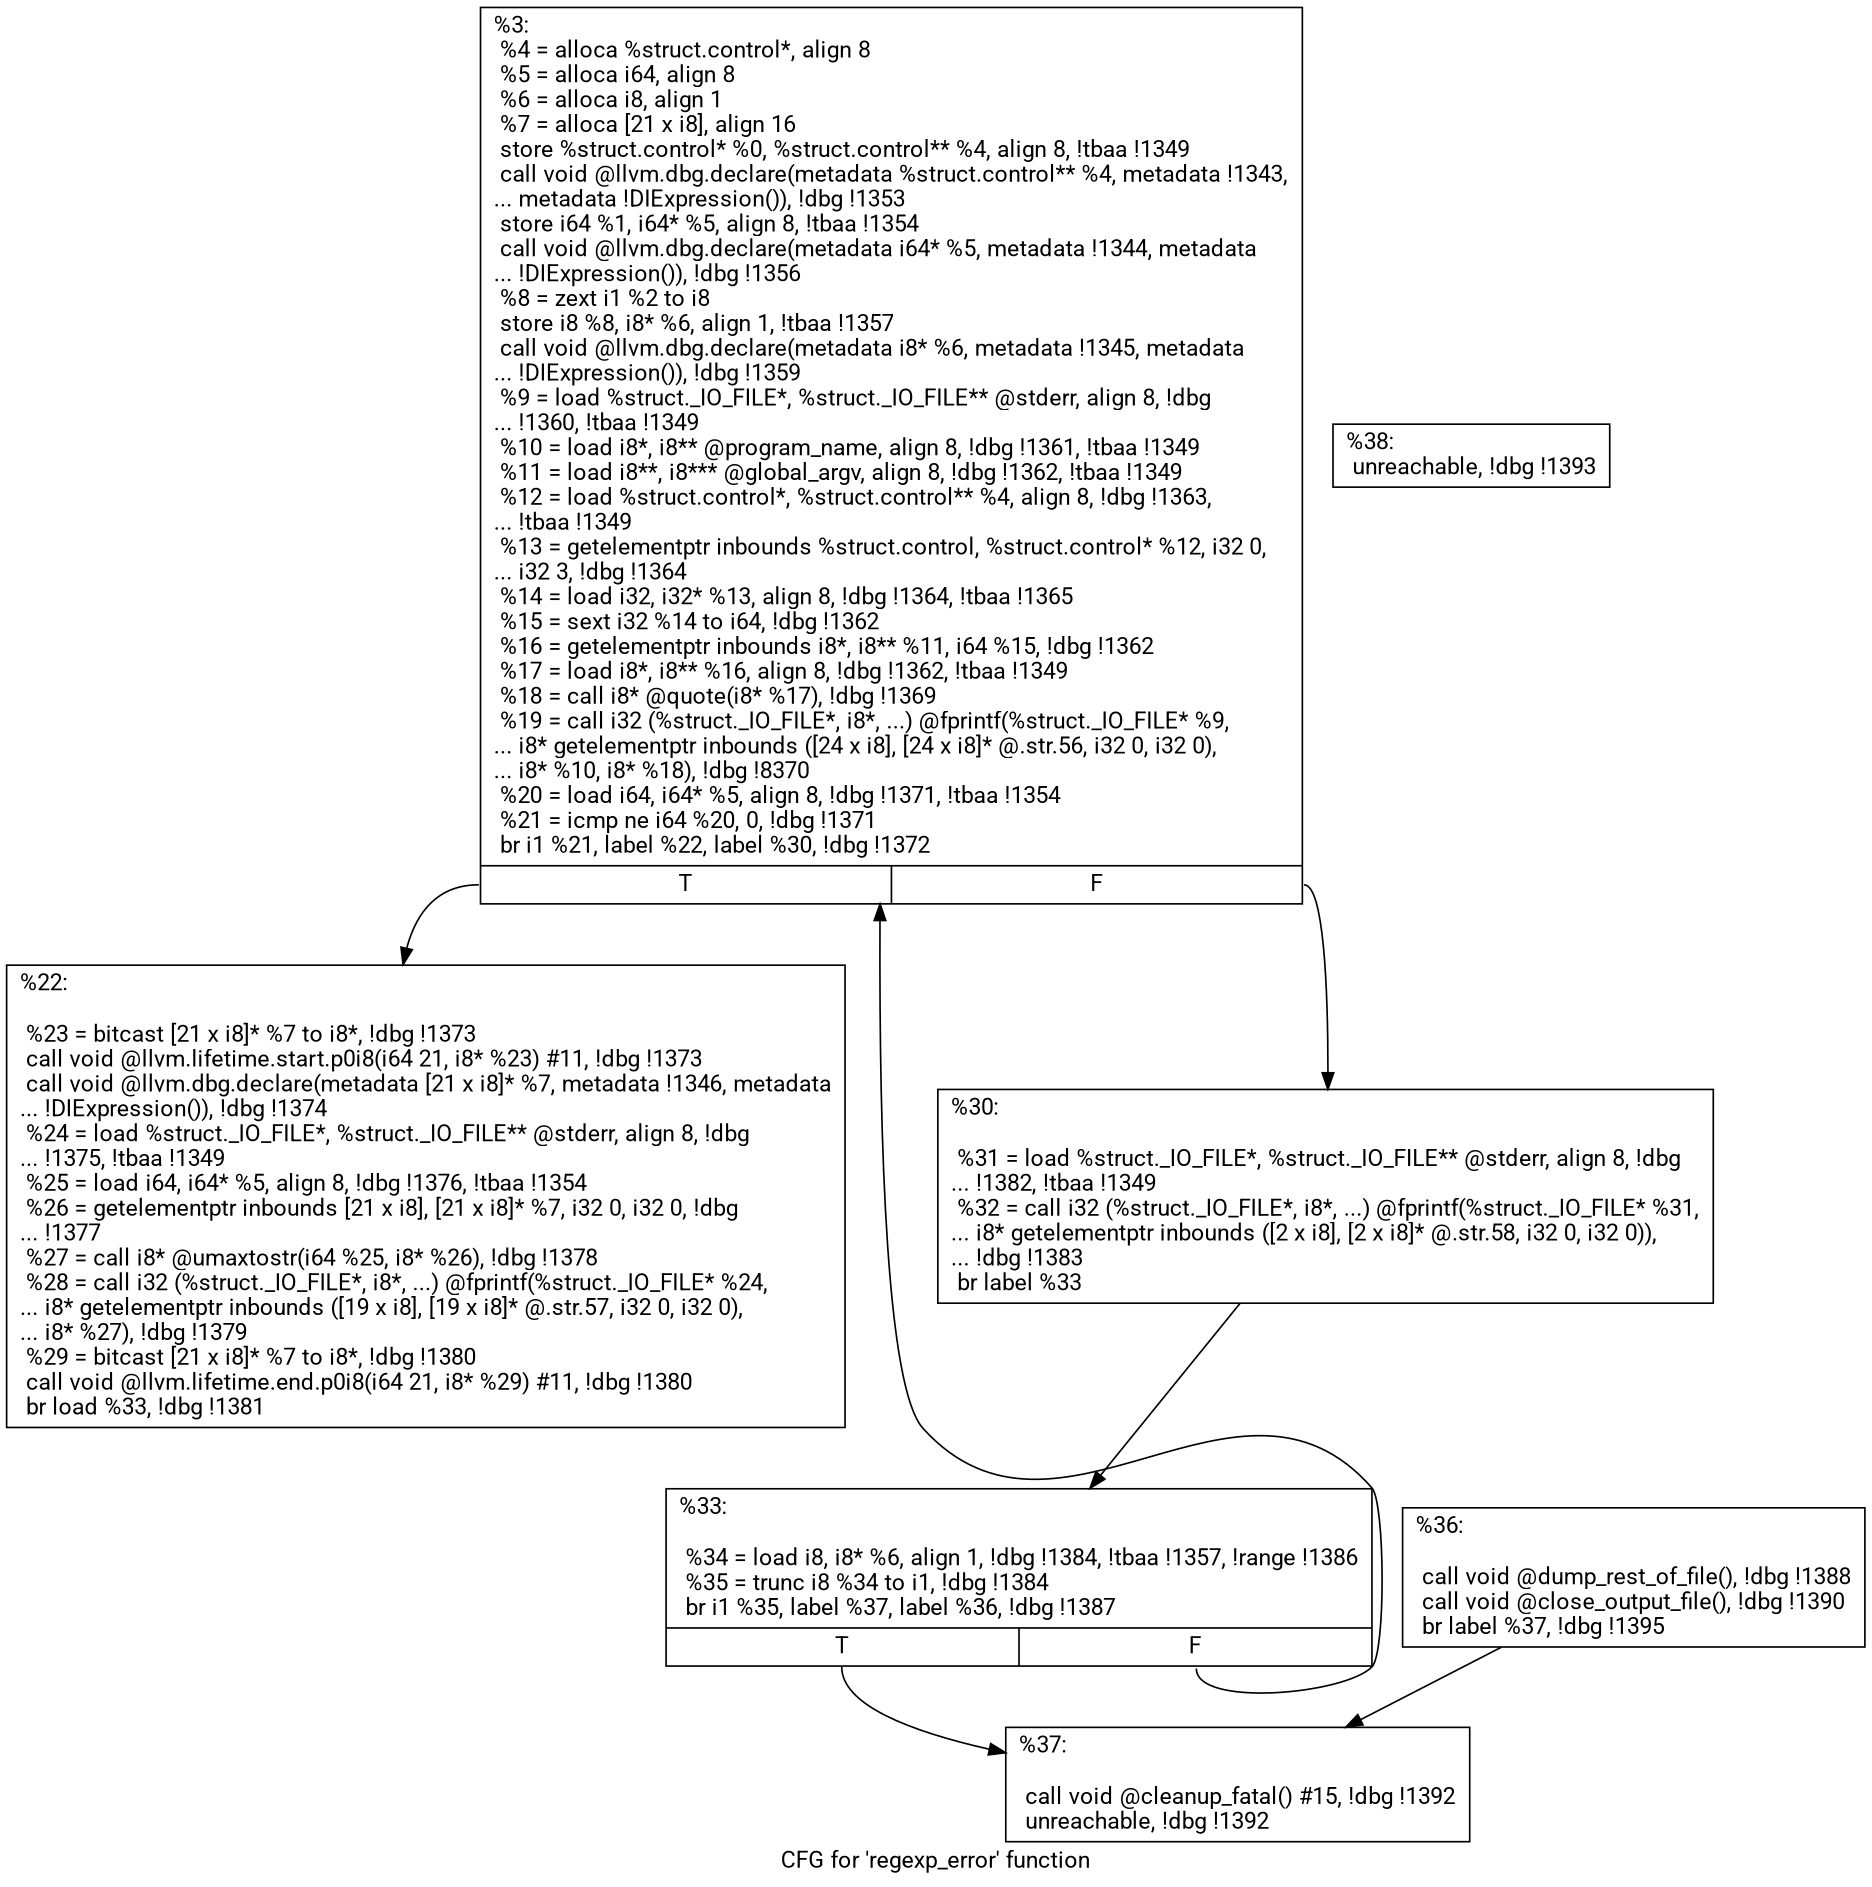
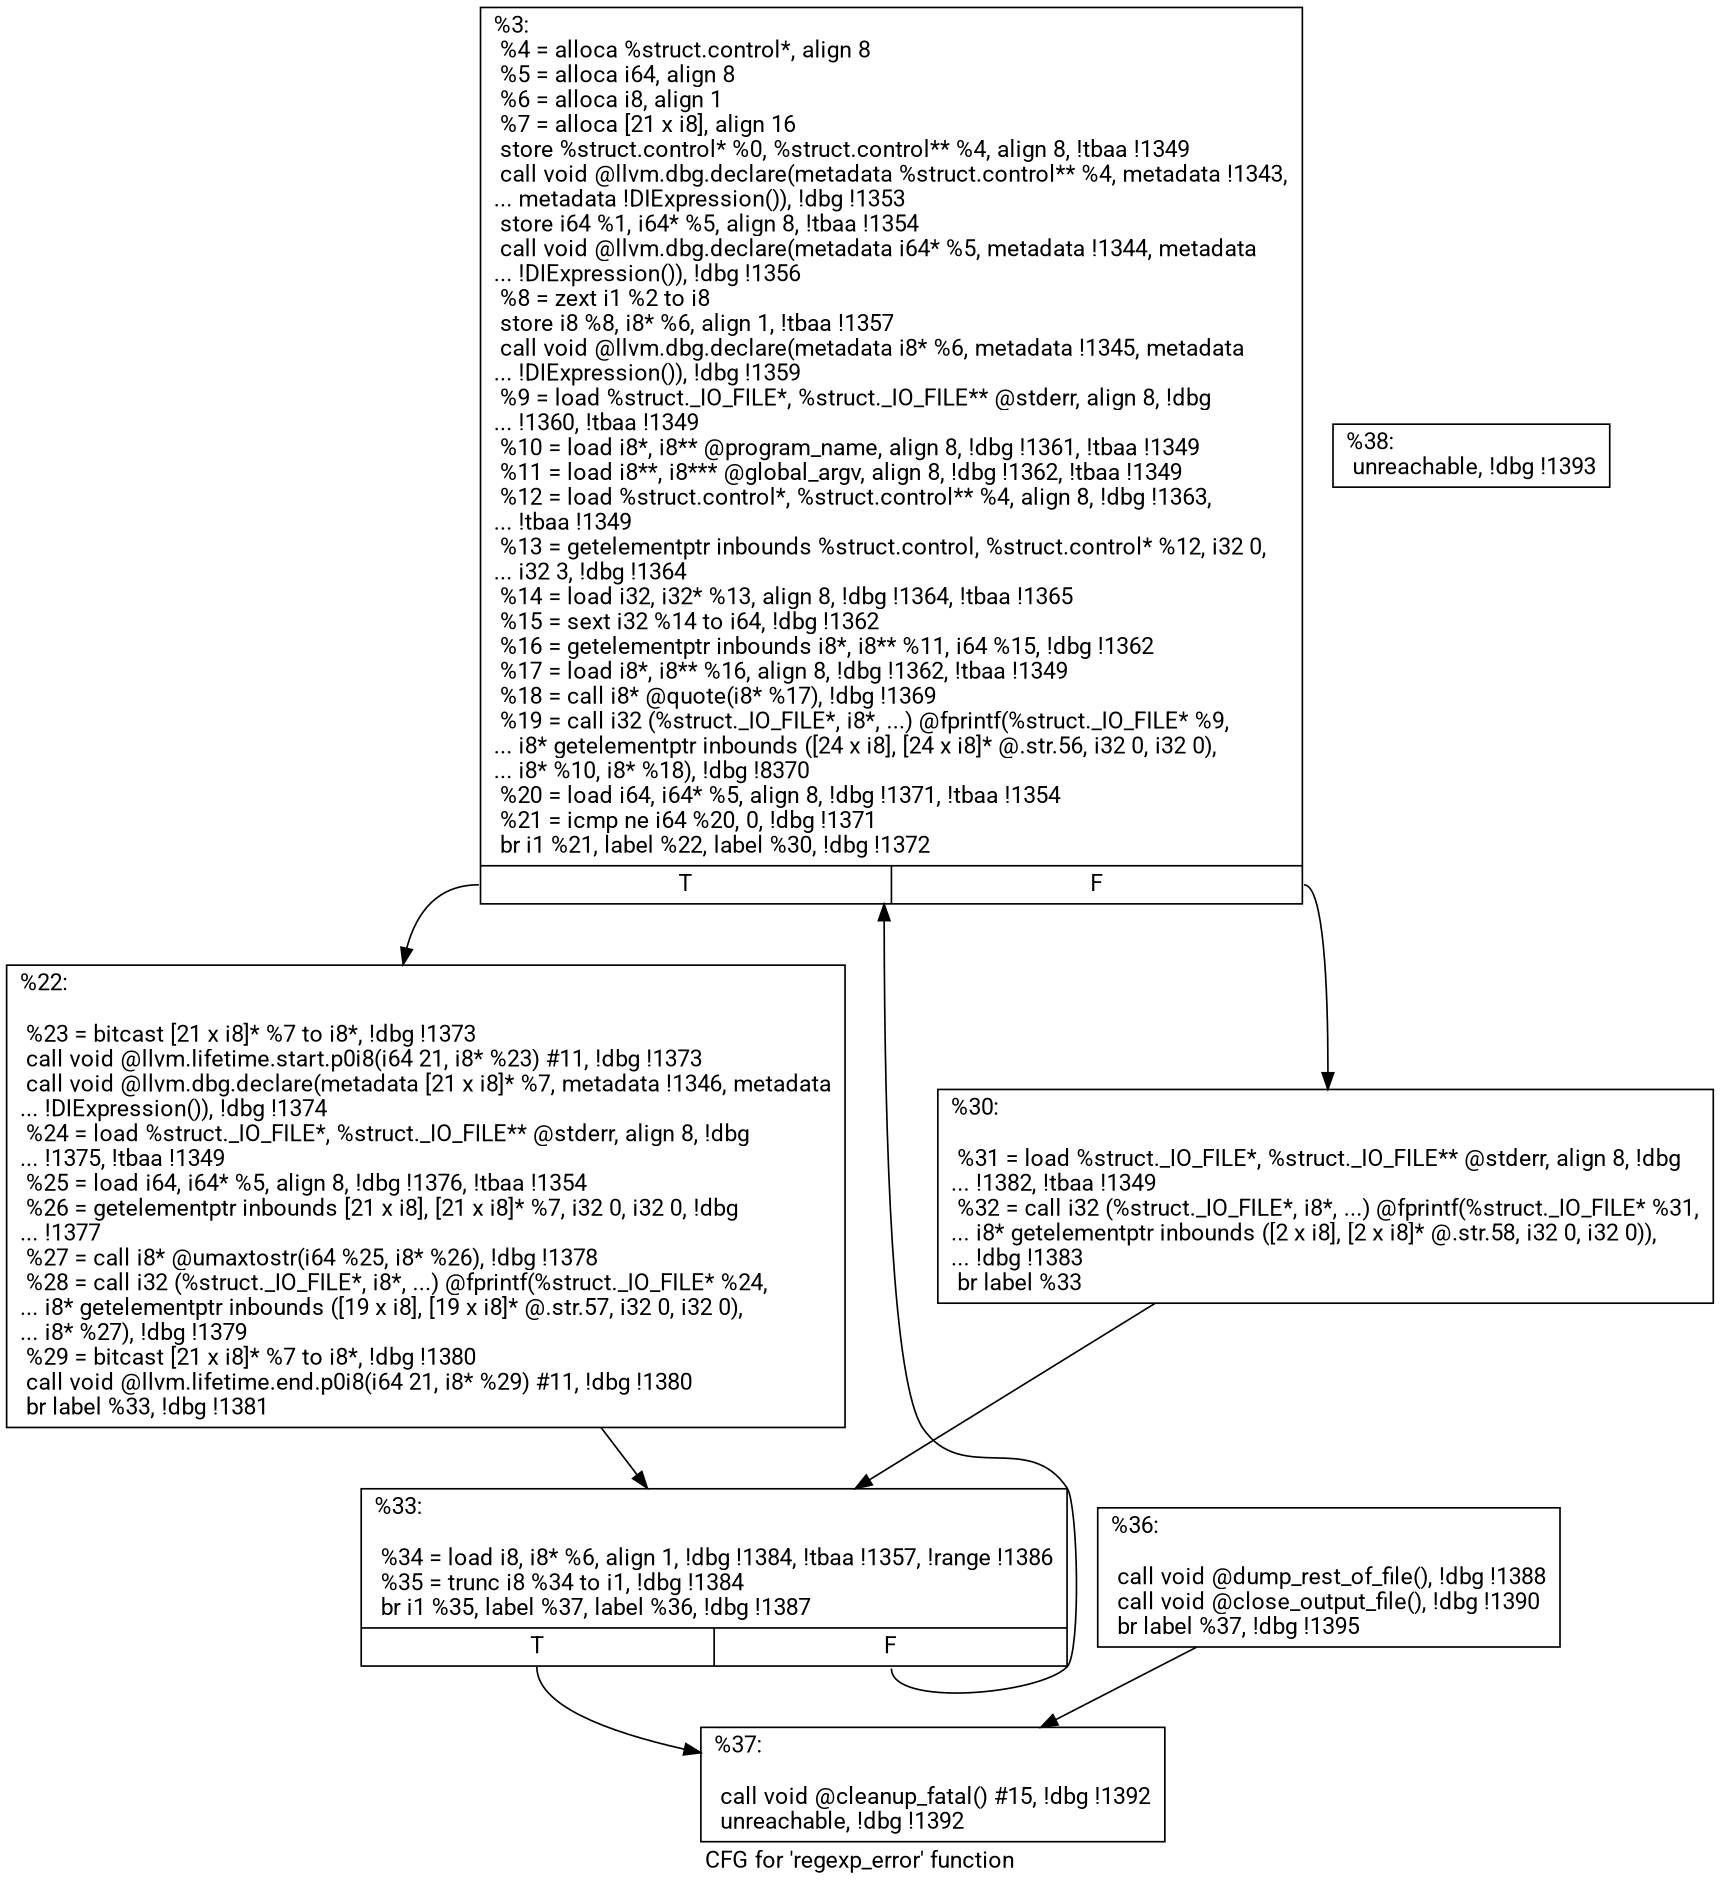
node "%22:": text "br load %33, !dbg !1381" -> "br label %33, !dbg !1381"
edge "%22:" -> "%33:": added
